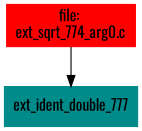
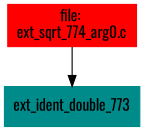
node "ext_ident_double_777": label "ext_ident_double_777" -> "ext_ident_double_773"
